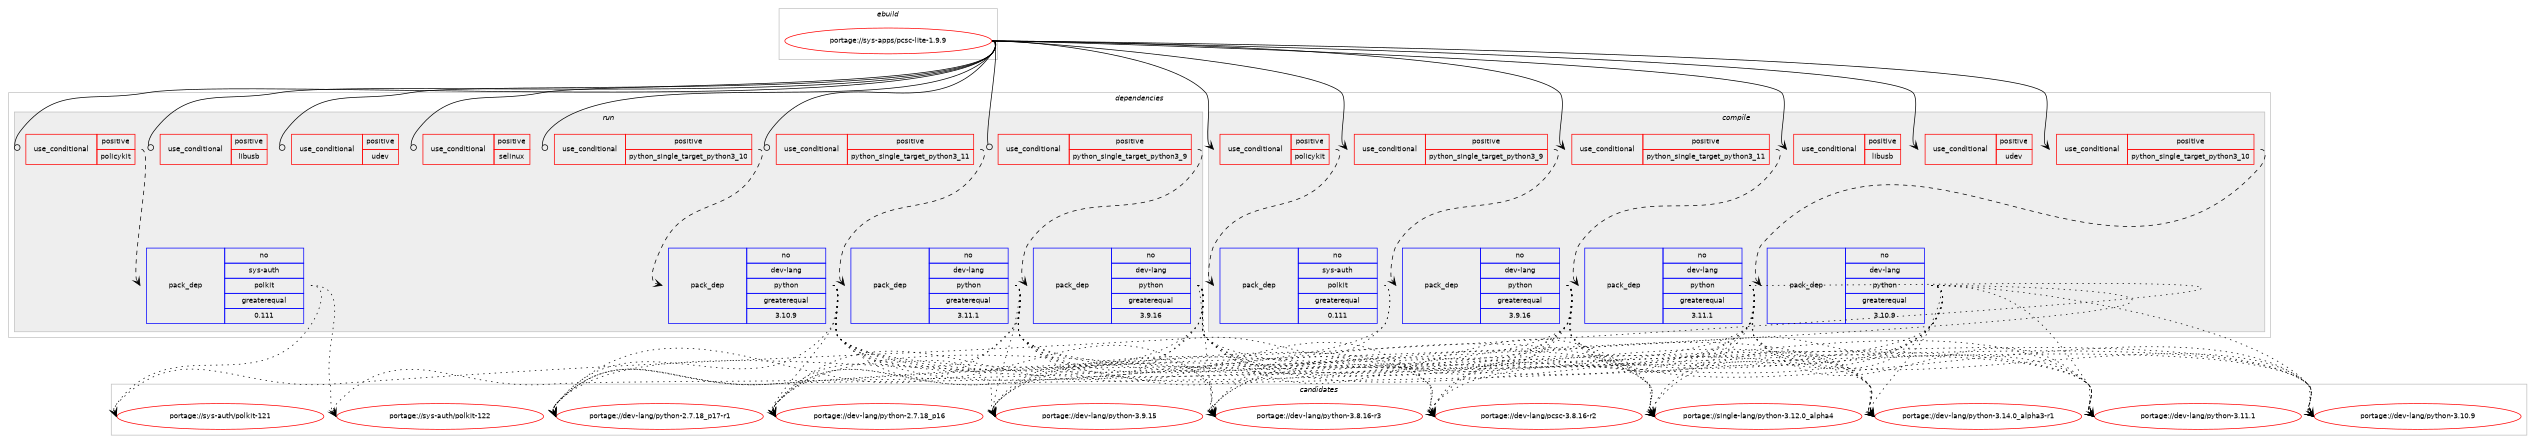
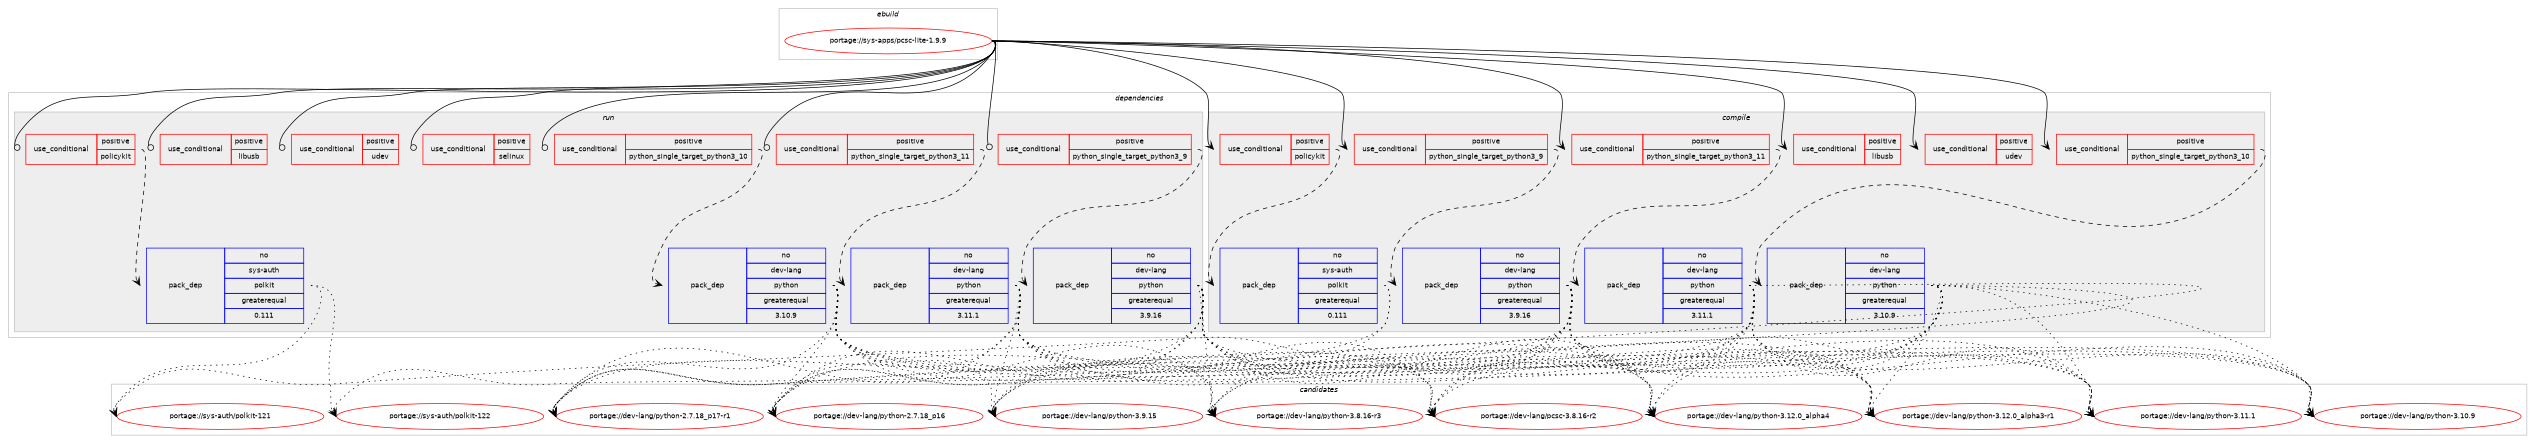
node "portage://single-lang/python-3.12.0_alpha4": label "portage://single-lang/python-3.12.0_alpha4" -> "portage://dev-lang/python-3.12.0_alpha4"
node "portage://dev-lang/python-3.14.0_alpha3-r1": label "portage://dev-lang/python-3.14.0_alpha3-r1" -> "portage://dev-lang/python-3.12.0_alpha3-r1"
